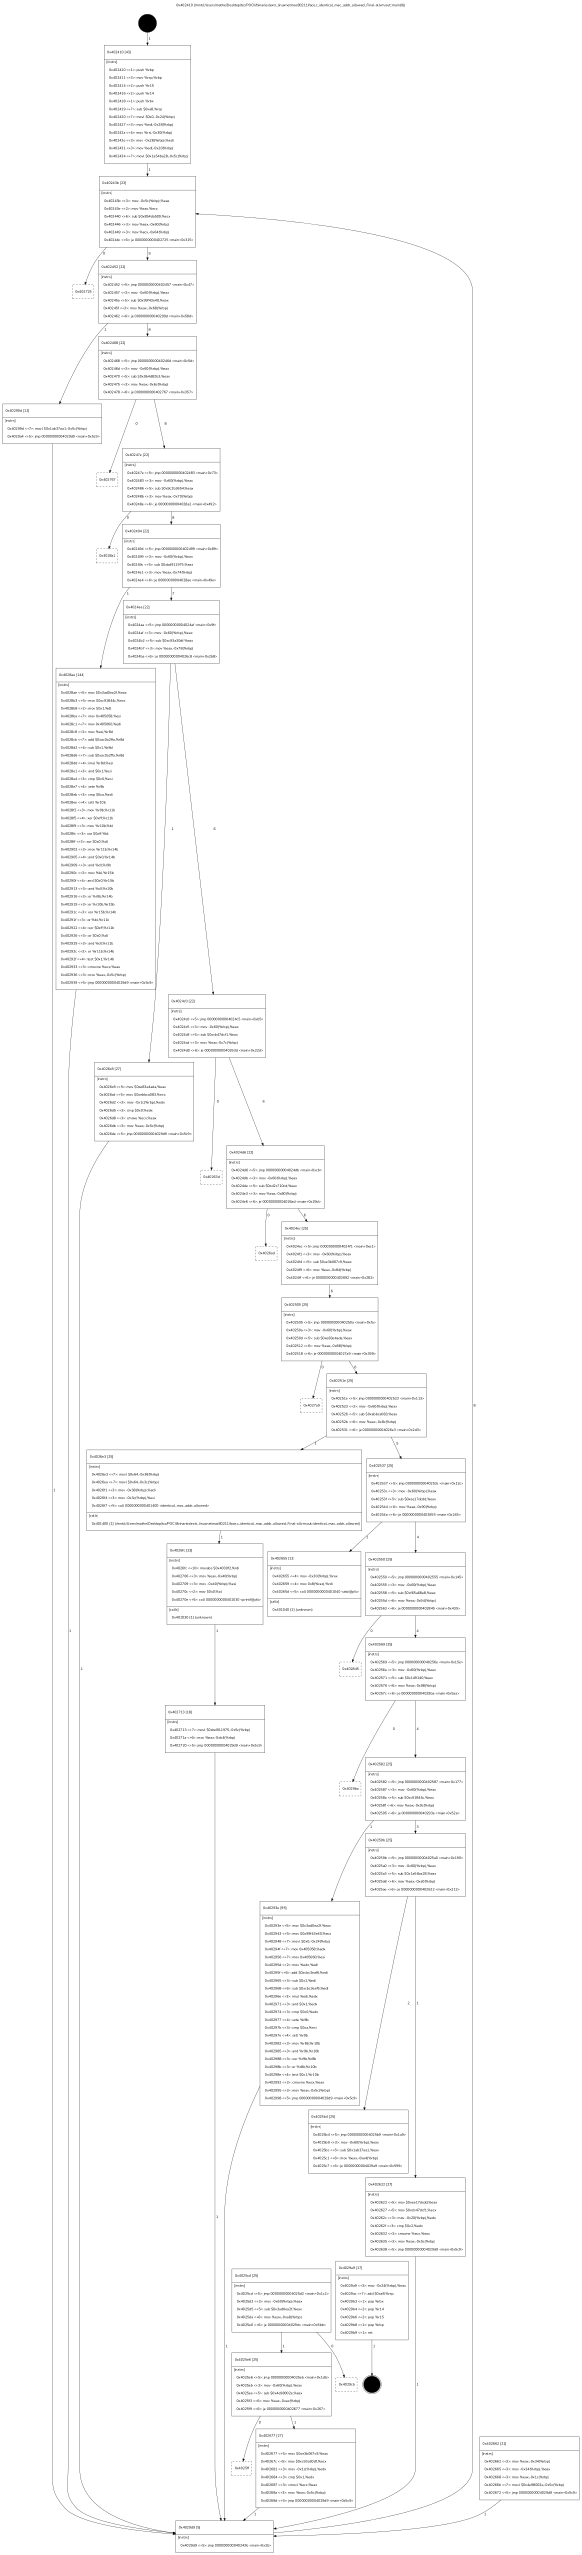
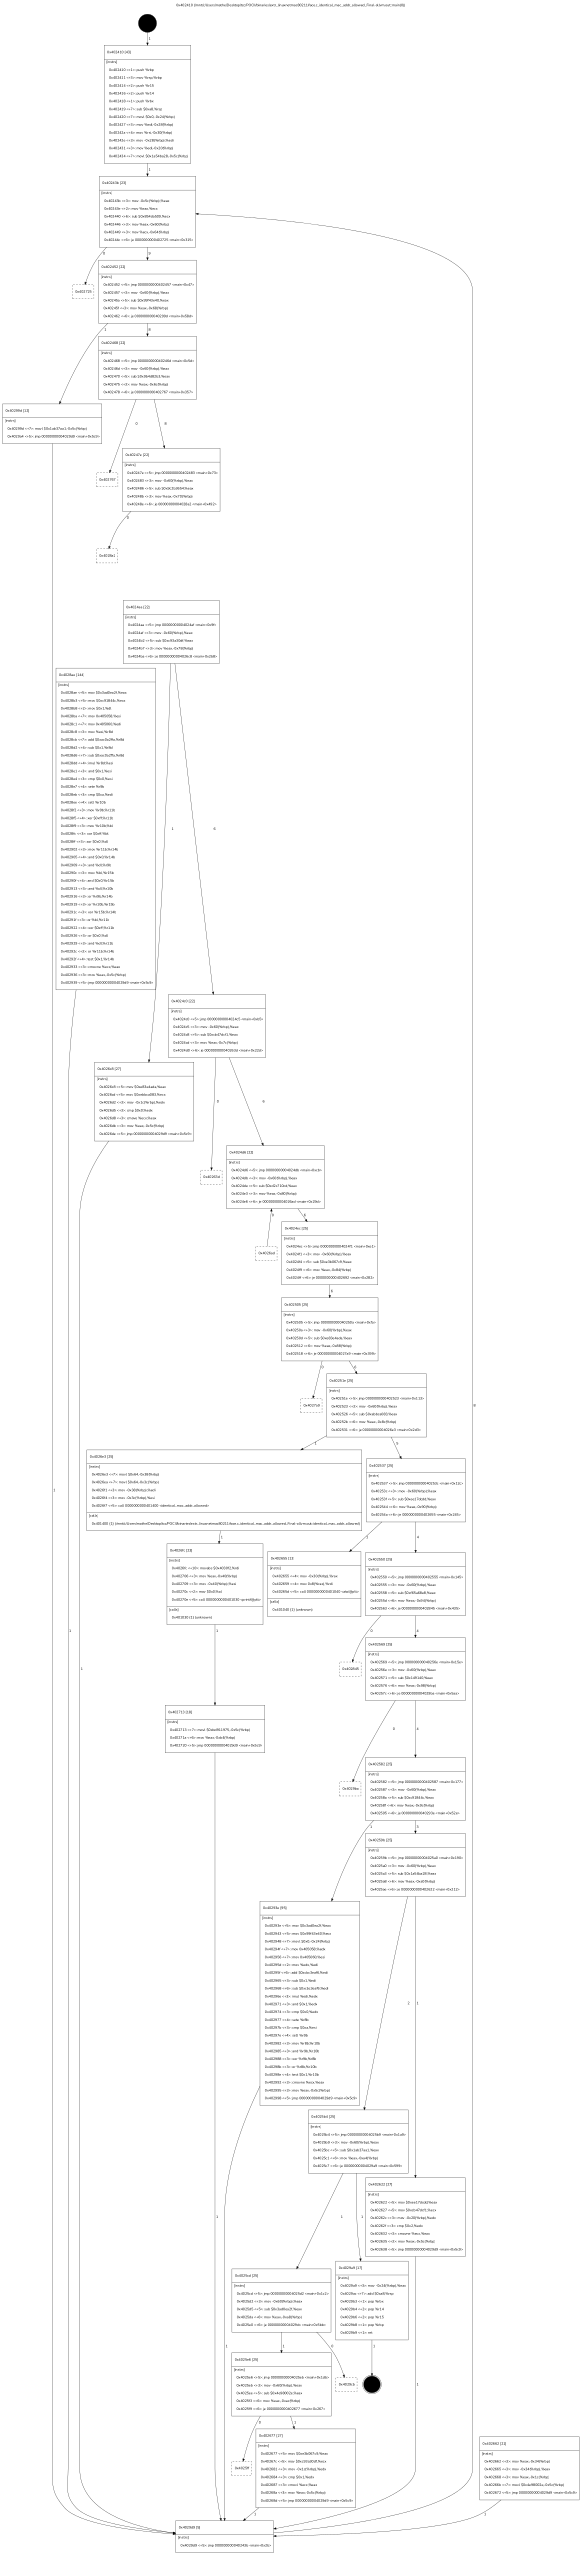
node "0x402494 [22]": removed
edge "0x4024d6 [22]" -> "0x4026ad": reversed
edge "0x4025b4 [25]" -> "0x4029a9 [17]": added, label "1"
edge "0x4025b4 [25]" -> "0x4025cd [25]": added, label "1"
